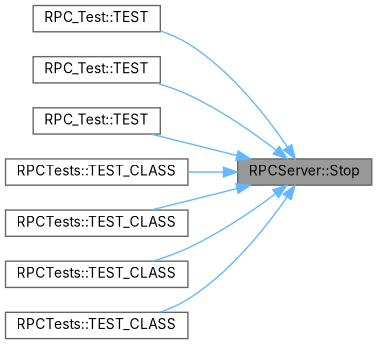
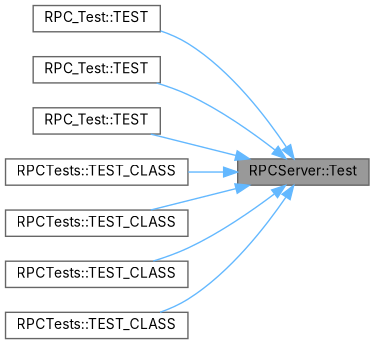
node "RPCServer::Stop": label "RPCServer::Stop" -> "RPCServer::Test"
